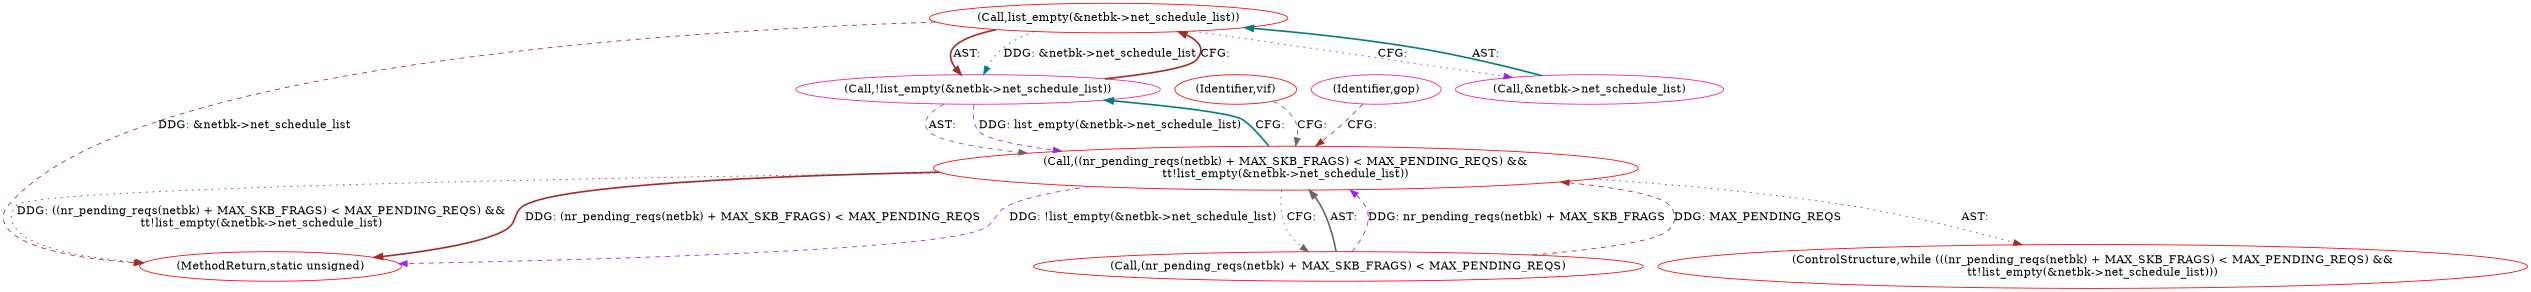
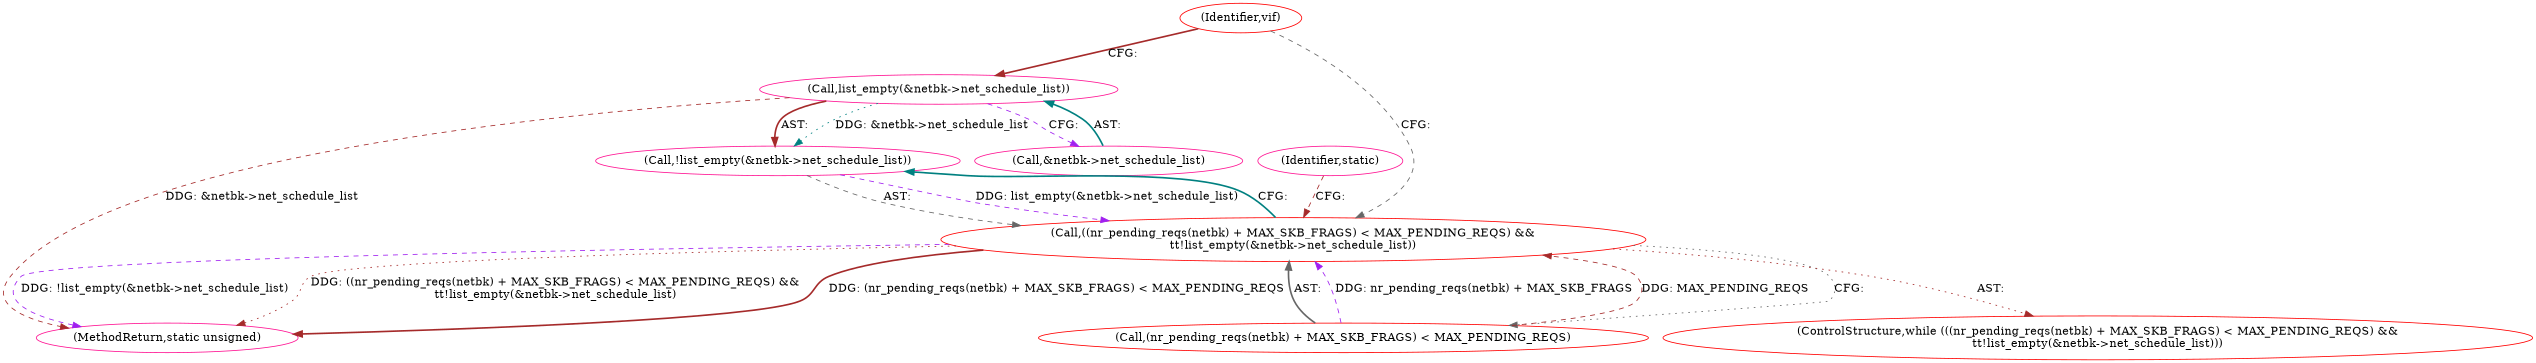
node "(Call,list_empty(&netbk->net_schedule_list))": color red -> deeppink
edge "(Call,list_empty(&netbk->net_schedule_list))" -> "(Call,&netbk->net_schedule_list)": style dotted -> dashed
edge "(Call,!list_empty(&netbk->net_schedule_list))" -> "(Call,list_empty(&netbk->net_schedule_list))": now "(Identifier,vif)" -> "(Call,list_empty(&netbk->net_schedule_list))"
node "(Identifier,gop)": label "(Identifier,gop)" -> "(Identifier,static)"
node "(MethodReturn,static unsigned)": color red -> deeppink
